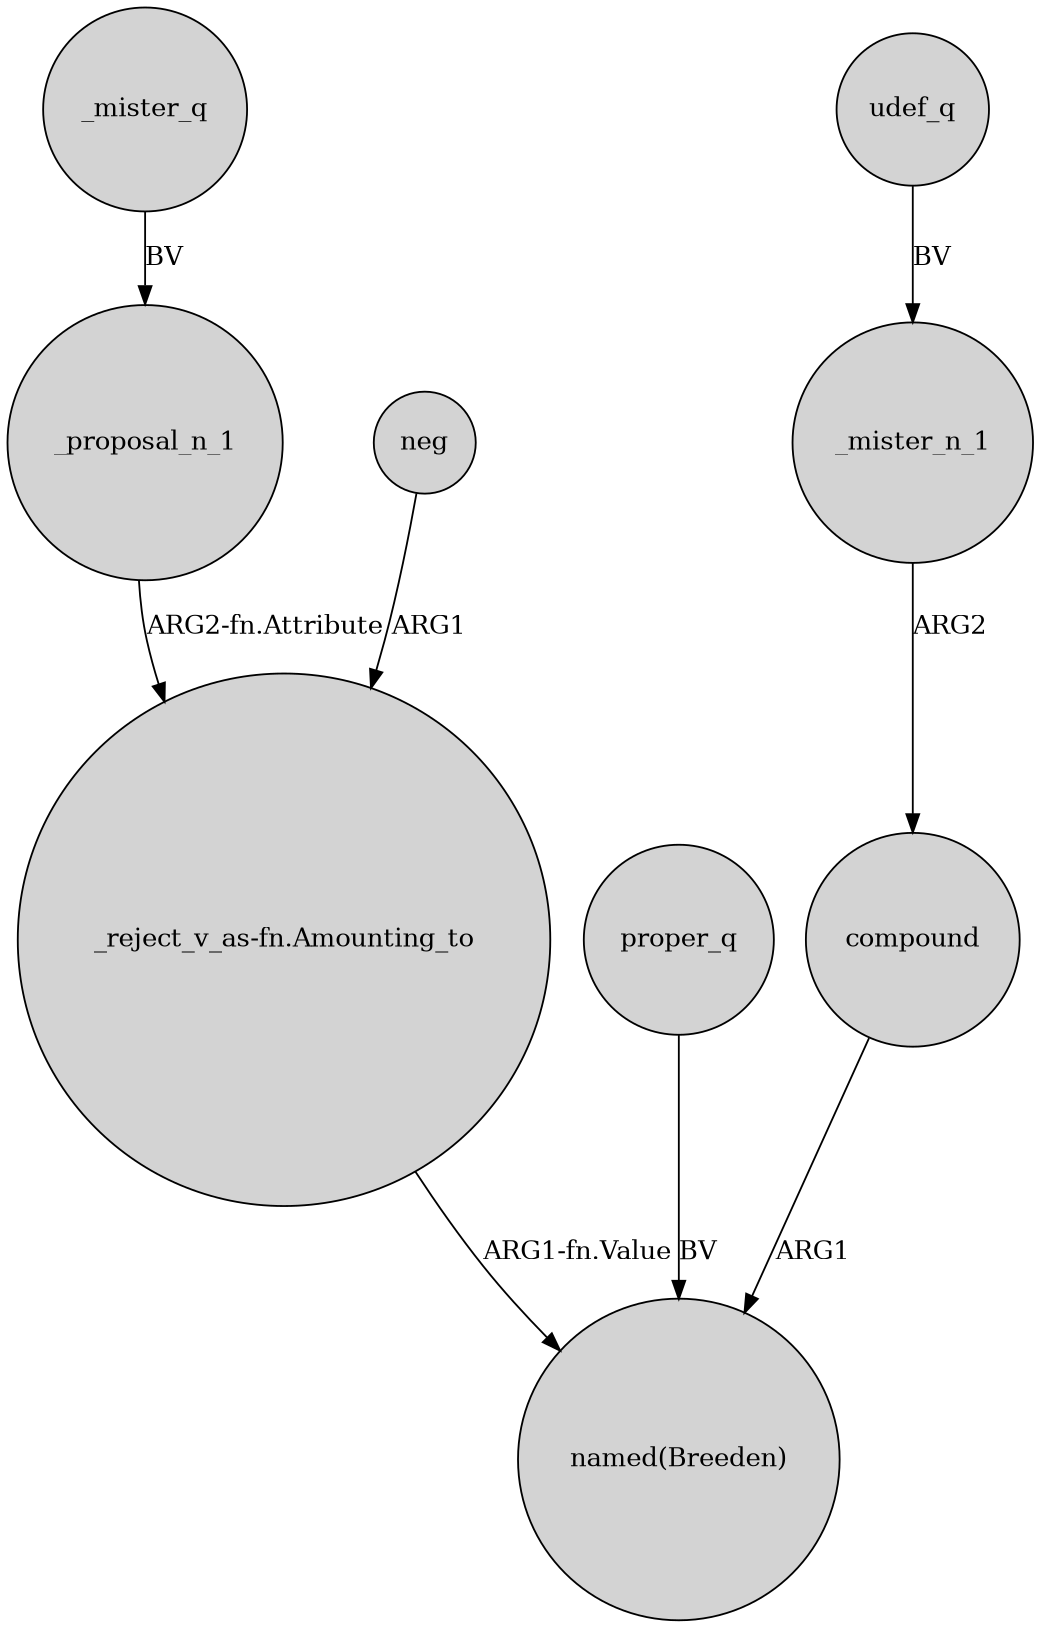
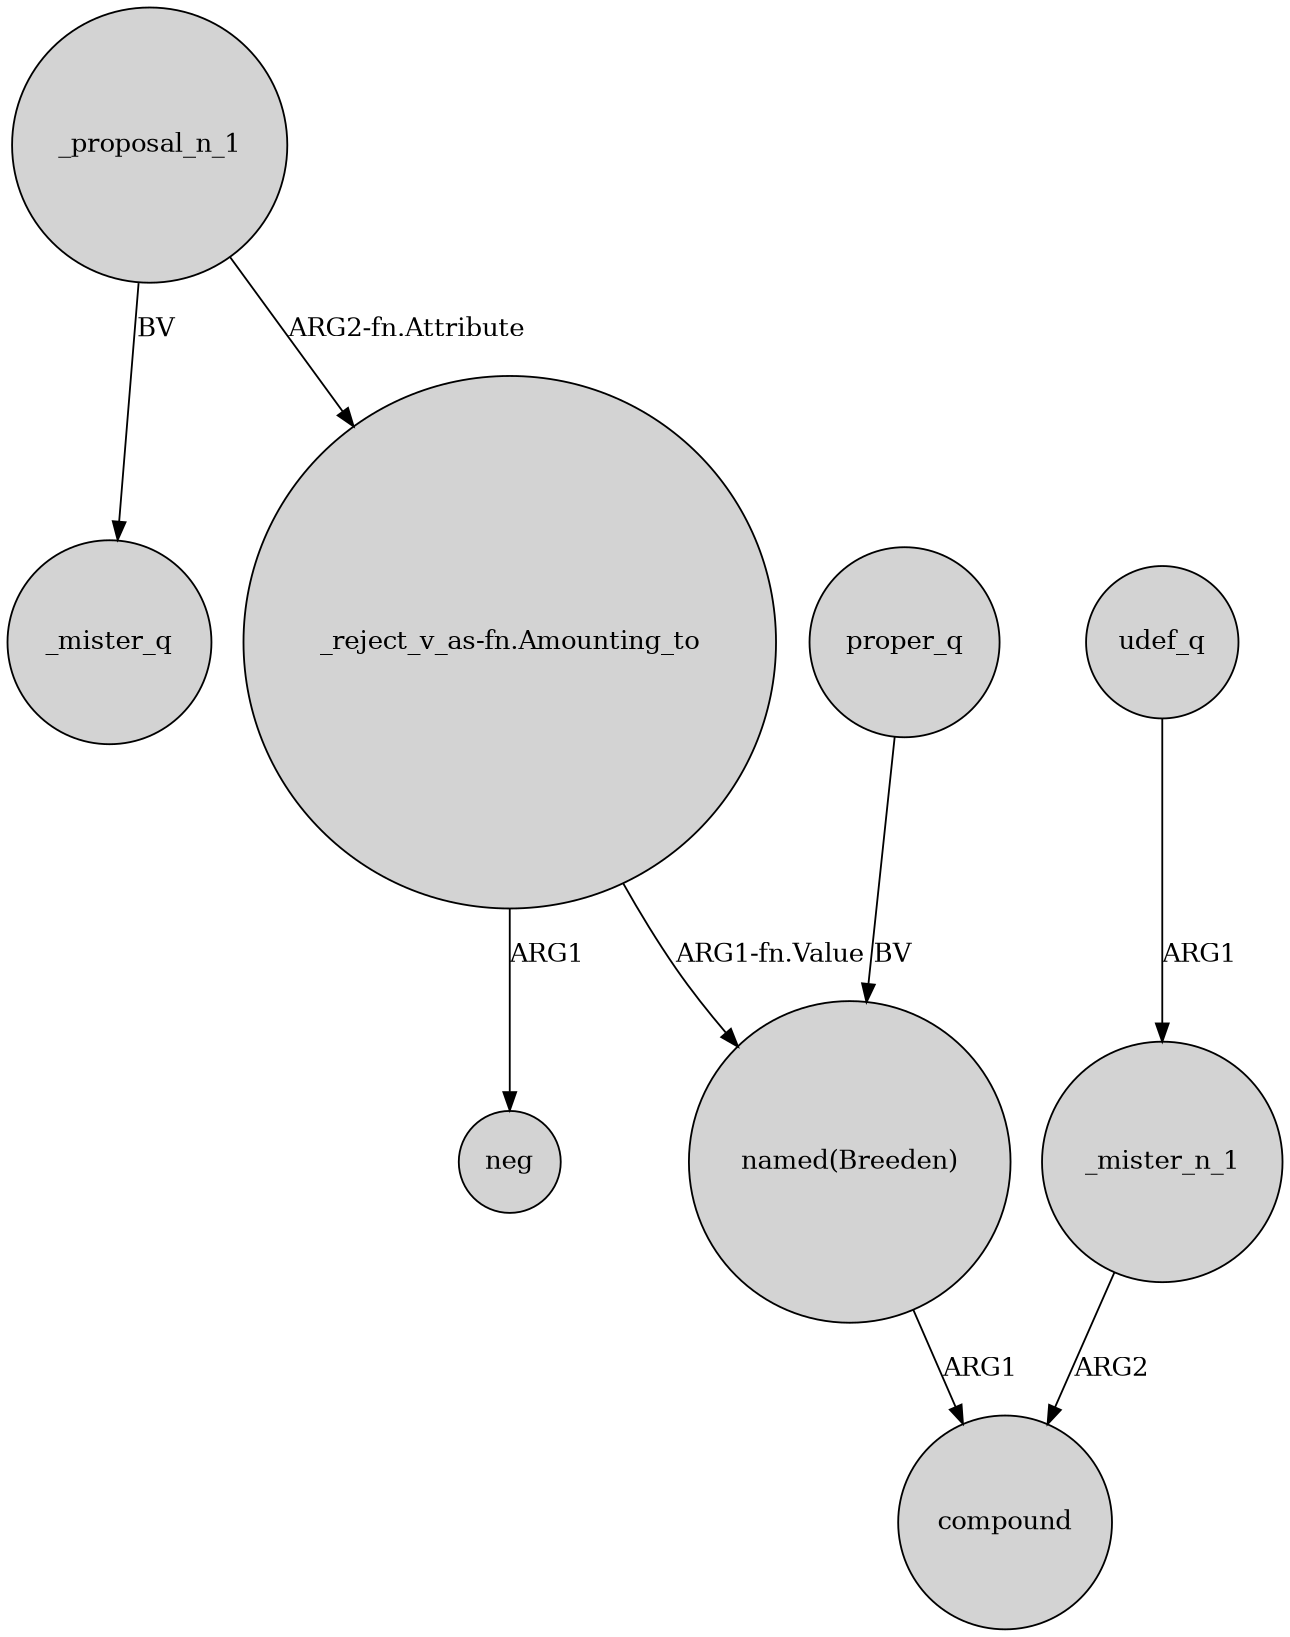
edge "_mister_q" -> "_proposal_n_1": reversed
edge "udef_q" -> "_mister_n_1": label "BV" -> "ARG1"
edge "neg" -> "_reject_v_as-fn.Amounting_to": reversed
edge "compound" -> "named(Breeden)": reversed
